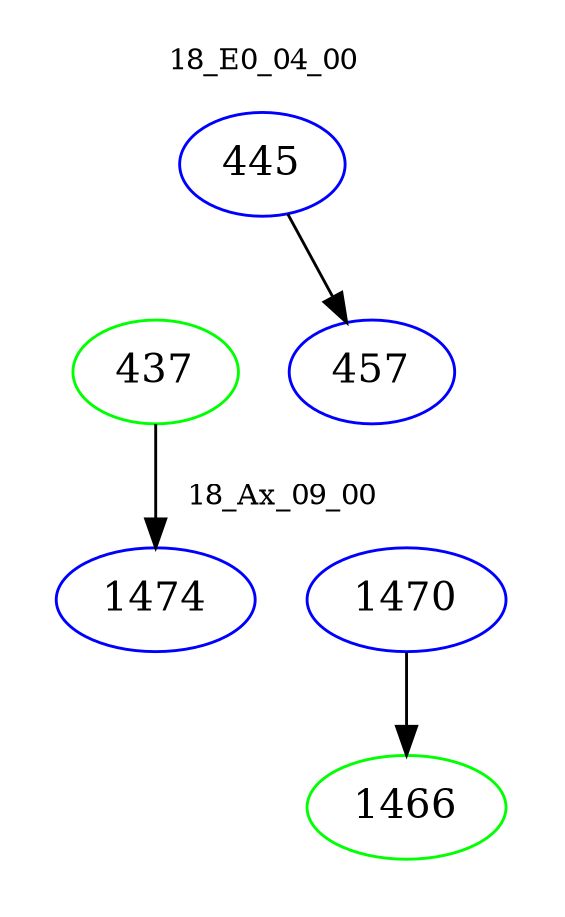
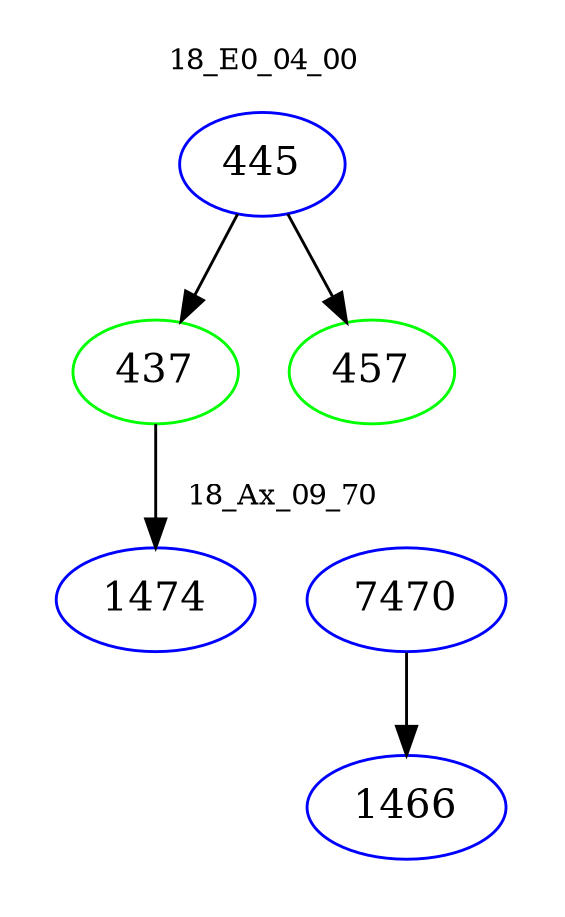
edge "445" -> "437": added
node "457": color blue -> green
cluster "18_Ax_09_00": label "18_Ax_09_00" -> "18_Ax_09_70"
node "1470": label "1470" -> "7470"
node "1466": color green -> blue
